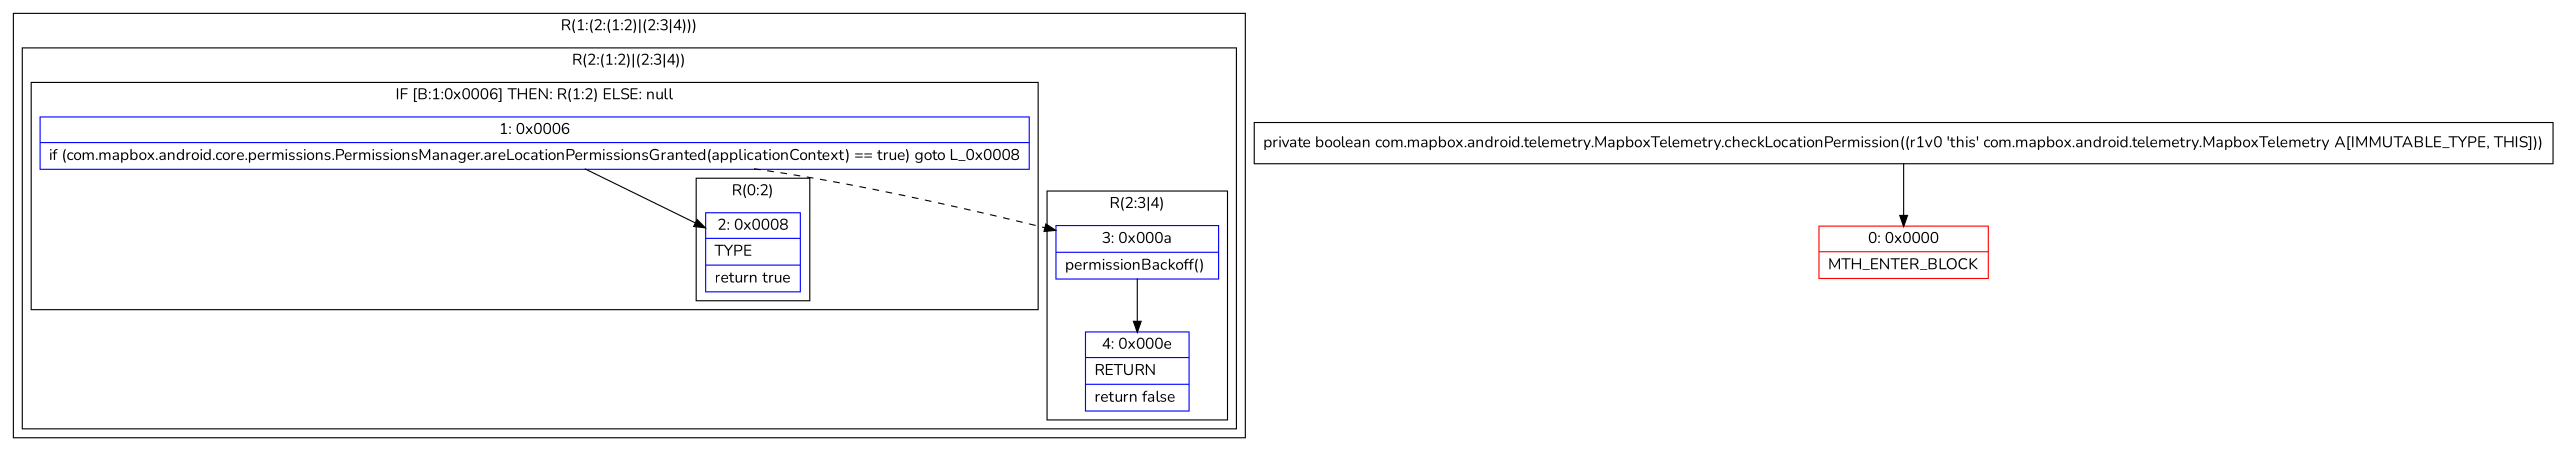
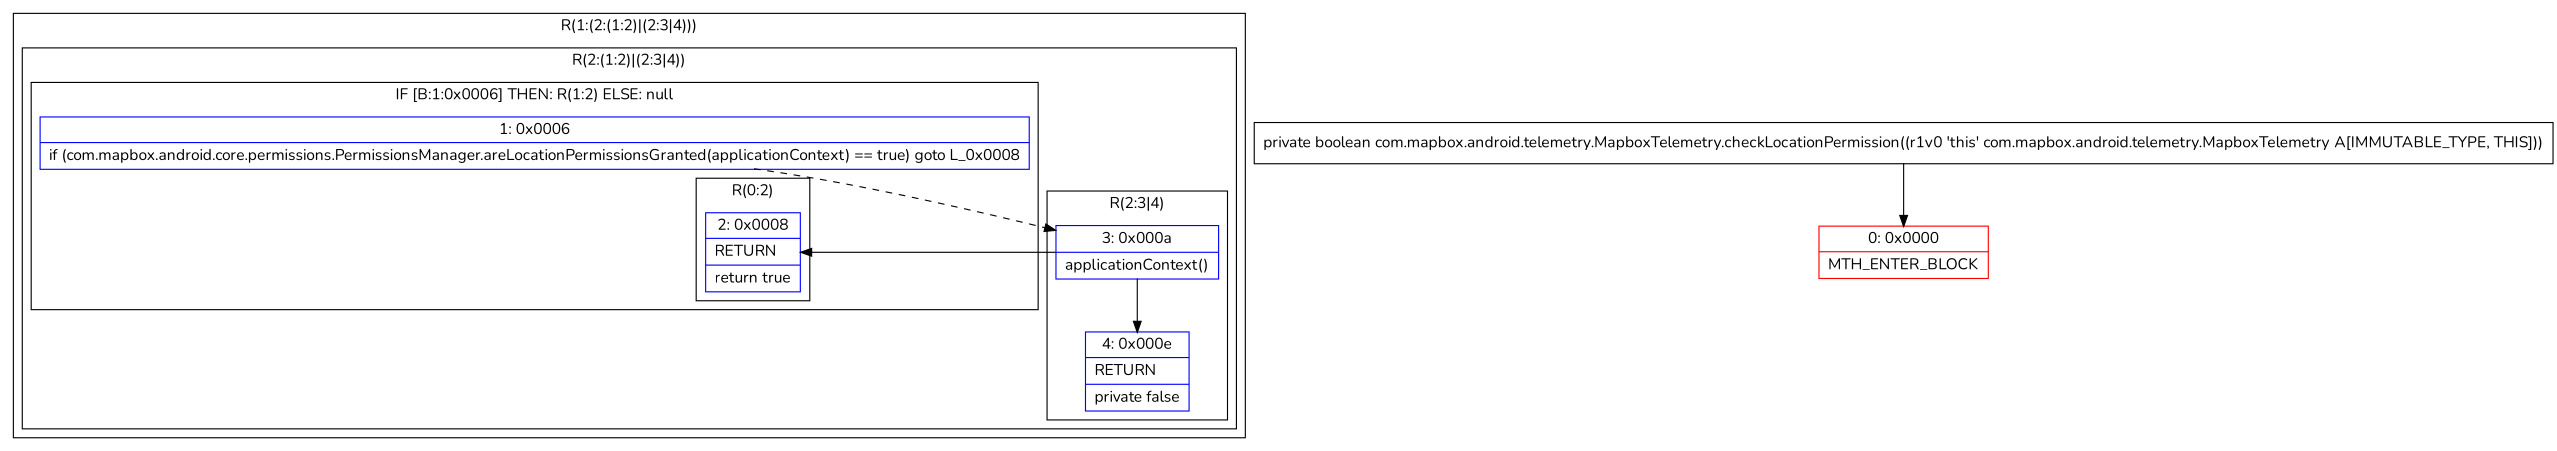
edge "1: 0x0006" -> "2: 0x0008": now "3: 0x000a" -> "2: 0x0008"
node "2: 0x0008": text "TYPE" -> "RETURN"
node "3: 0x000a": text "permissionBackoff()" -> "applicationContext()"
node "4: 0x000e": text "return false" -> "private false"
